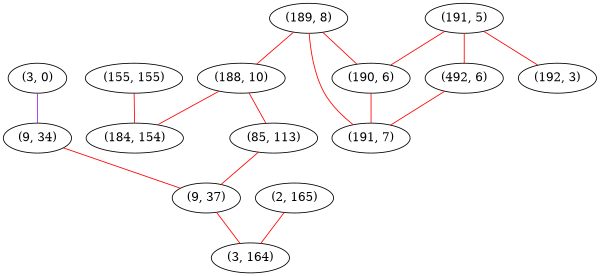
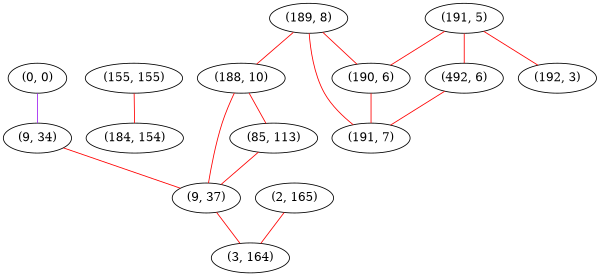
node "(3, 0)": label "(3, 0)" -> "(0, 0)"
edge "(188, 10)" -- "(184, 154)": now "(188, 10)" -- "(9, 37)"
